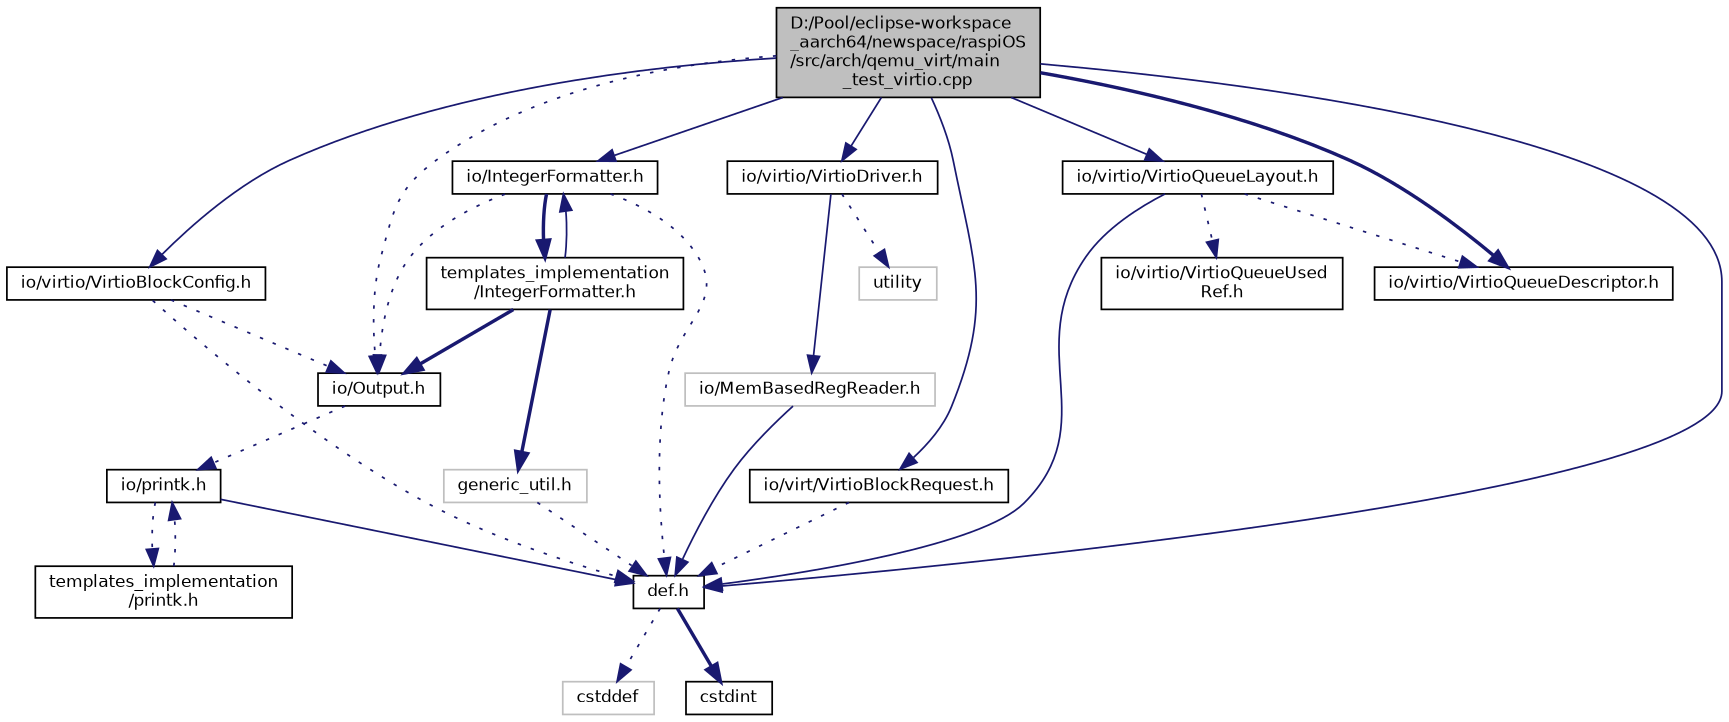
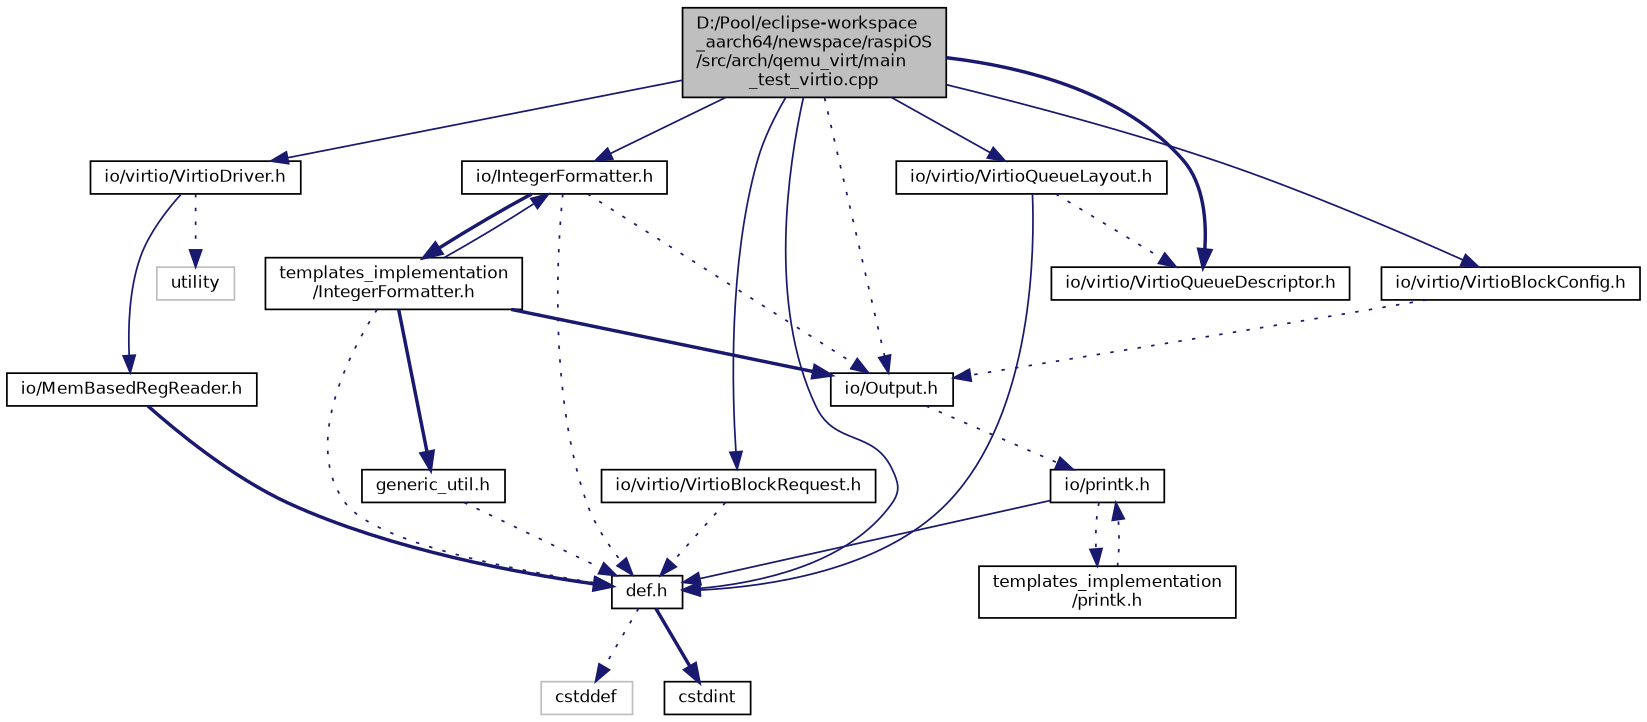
node "io/virtio/VirtioQueueUsed Ref.h": removed
node "io/MemBasedRegReader.h": color grey75 -> black
edge "io/virtio/VirtioBlockConfig.h" -> "def.h": now "templates_implementation /IntegerFormatter.h" -> "def.h"
edge "io/MemBasedRegReader.h" -> "def.h": style solid -> bold
node "generic_util.h": color grey75 -> black
node "io/virt/VirtioBlockRequest.h": label "io/virt/VirtioBlockRequest.h" -> "io/virtio/VirtioBlockRequest.h"
